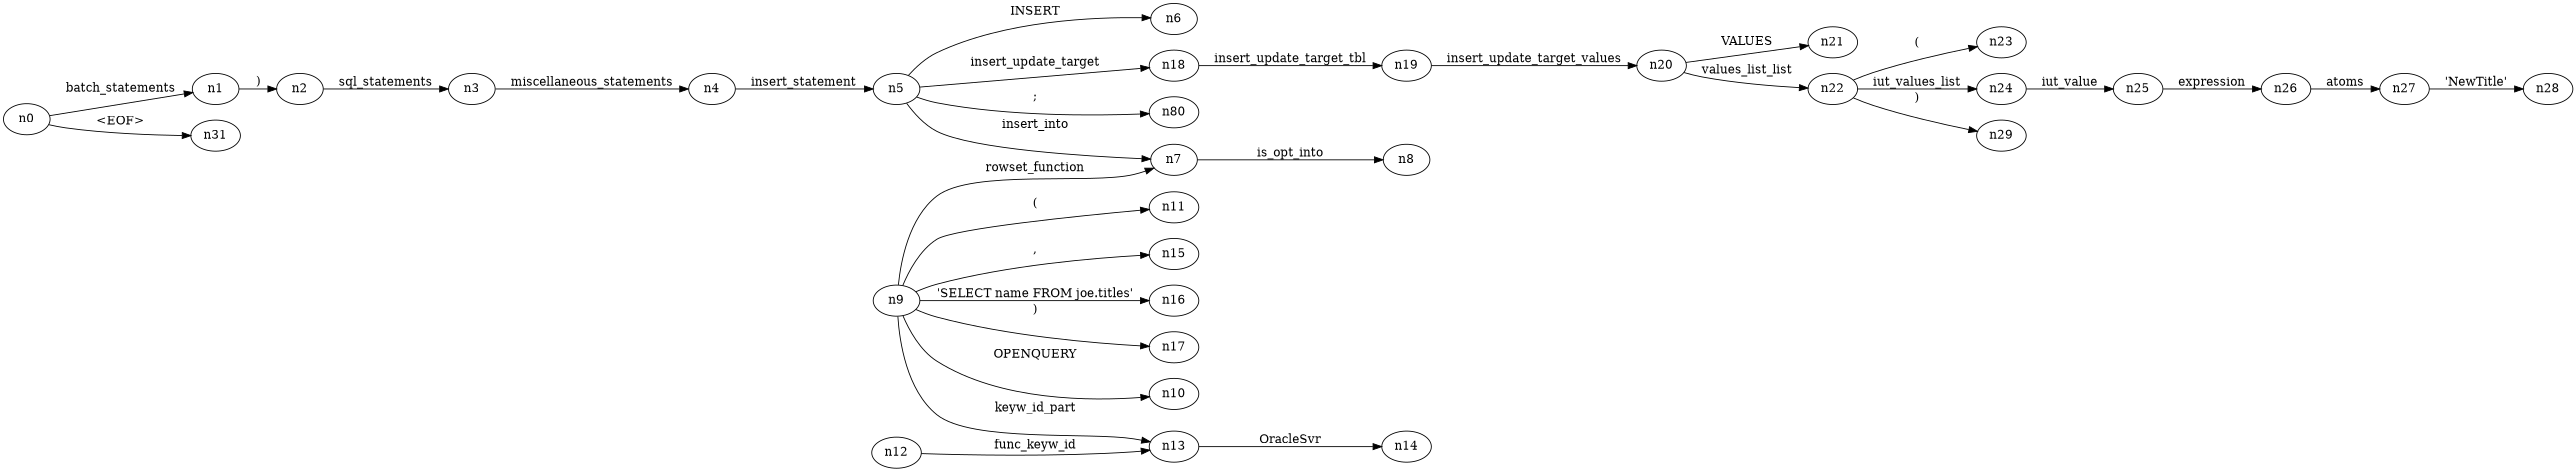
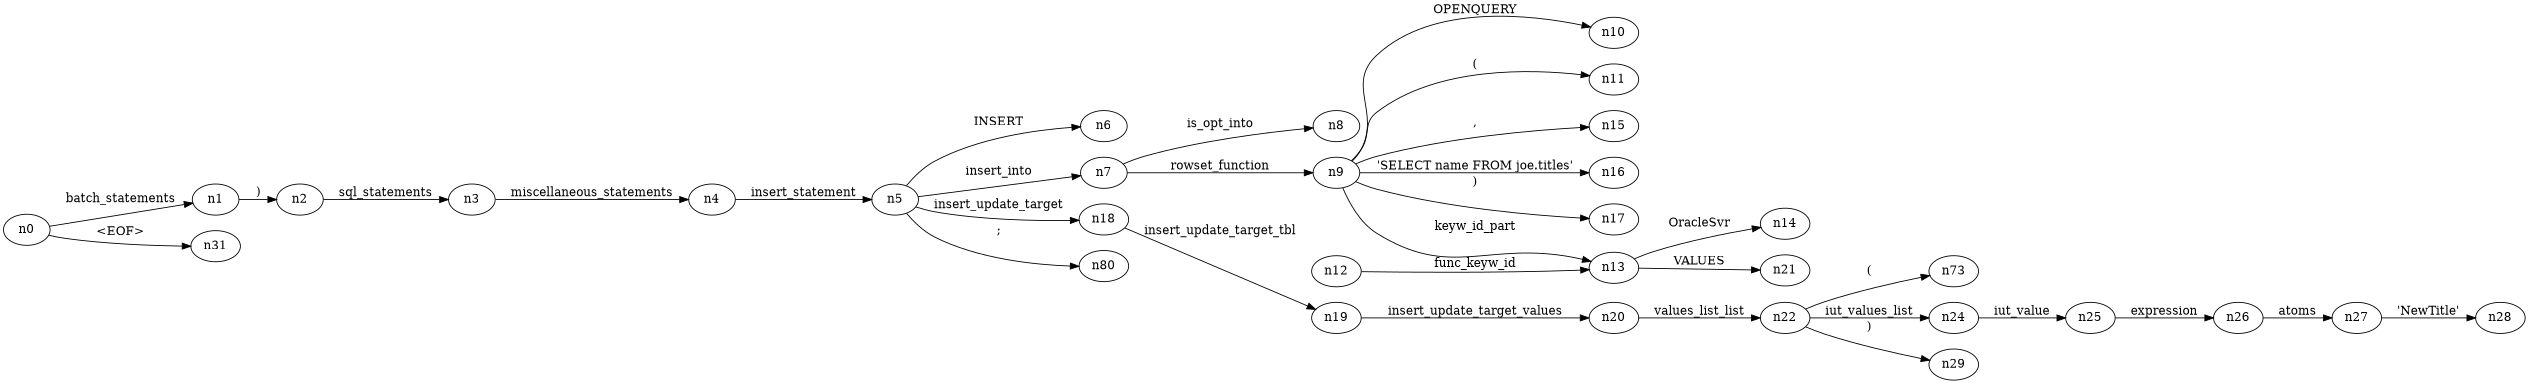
node "n23": label "n23" -> "n73"
edge "n20" -> "n21": now "n13" -> "n21"
edge "n9" -> "n7": reversed
